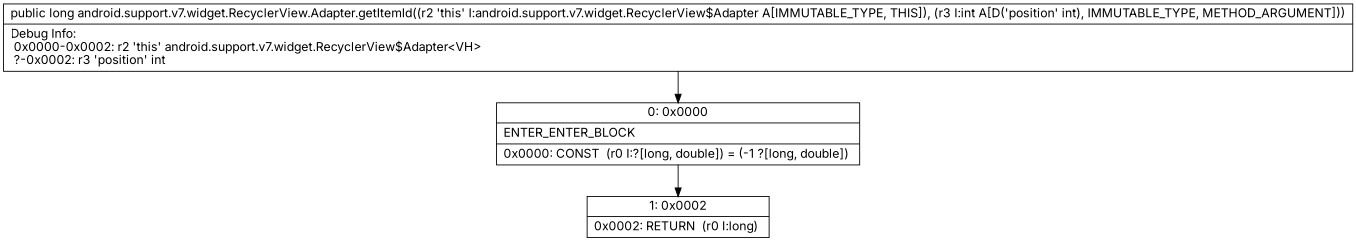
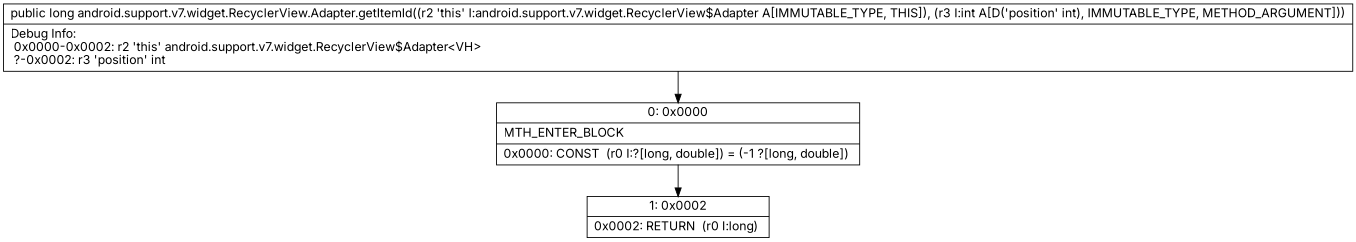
node "0: 0x0000": text "ENTER_ENTER_BLOCK" -> "MTH_ENTER_BLOCK"
